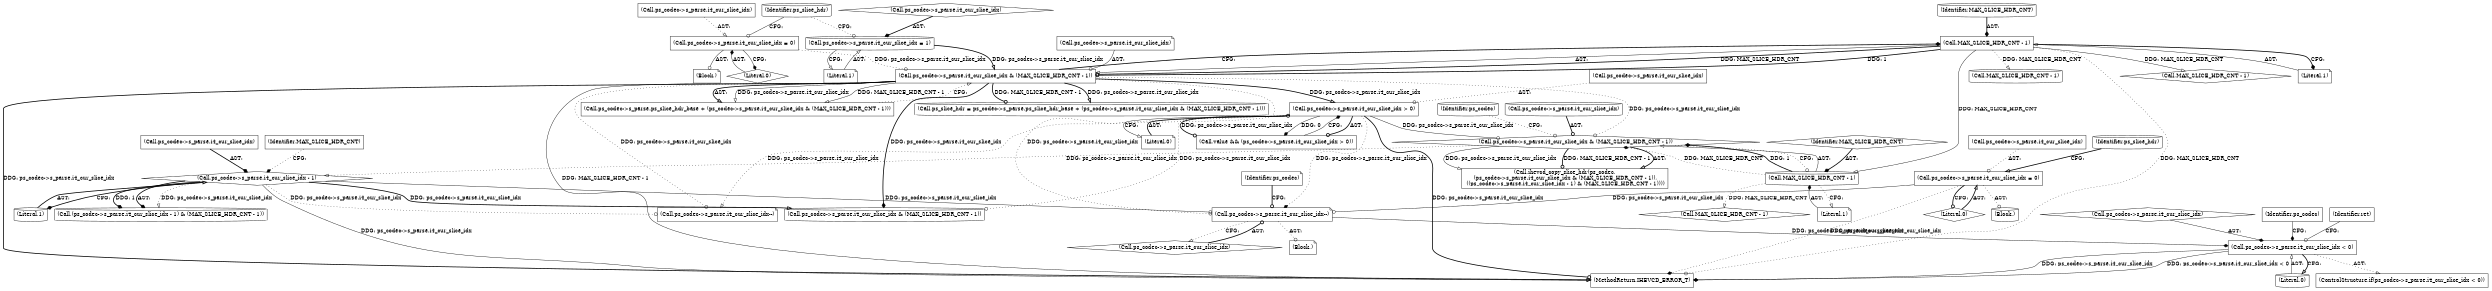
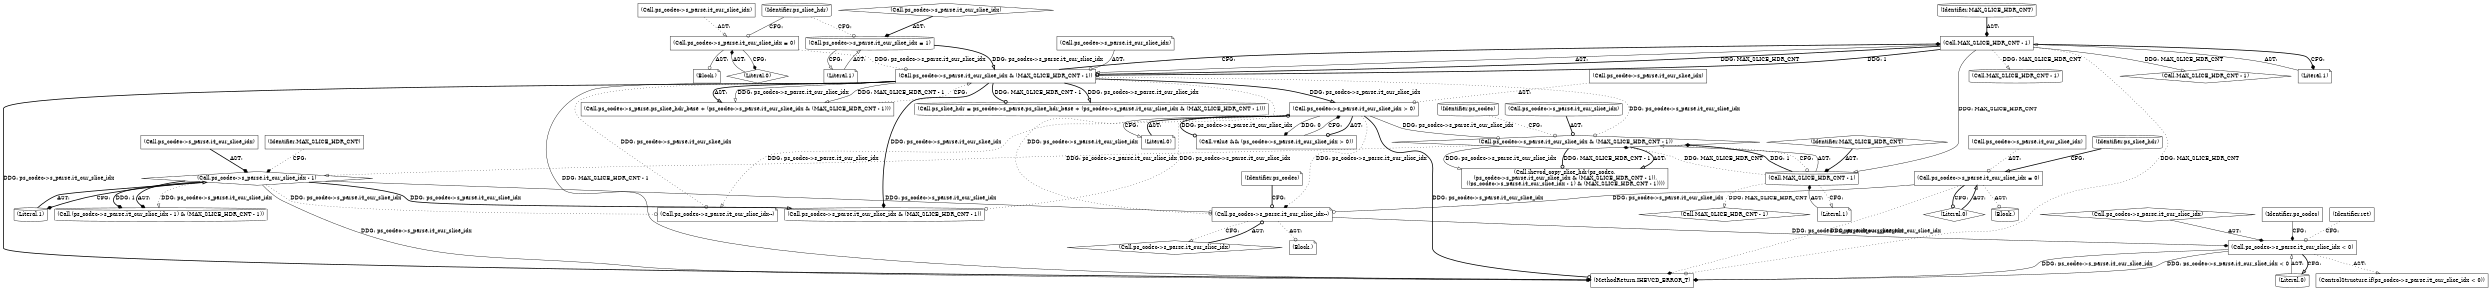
edge "(Identifier,ret)" -> "(Call,ps_codec->s_parse.i4_cur_slice_idx < 0)": style solid -> dotted
edge "(Call,ps_codec->s_parse.i4_cur_slice_idx - 1)" -> "(MethodReturn,IHEVCD_ERROR_T)": arrowhead onormal -> diamond
